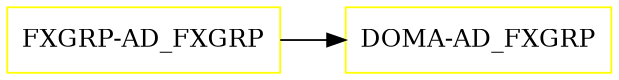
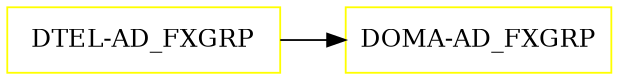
node "FXGRP-AD_FXGRP": label "FXGRP-AD_FXGRP" -> "DTEL-AD_FXGRP"
